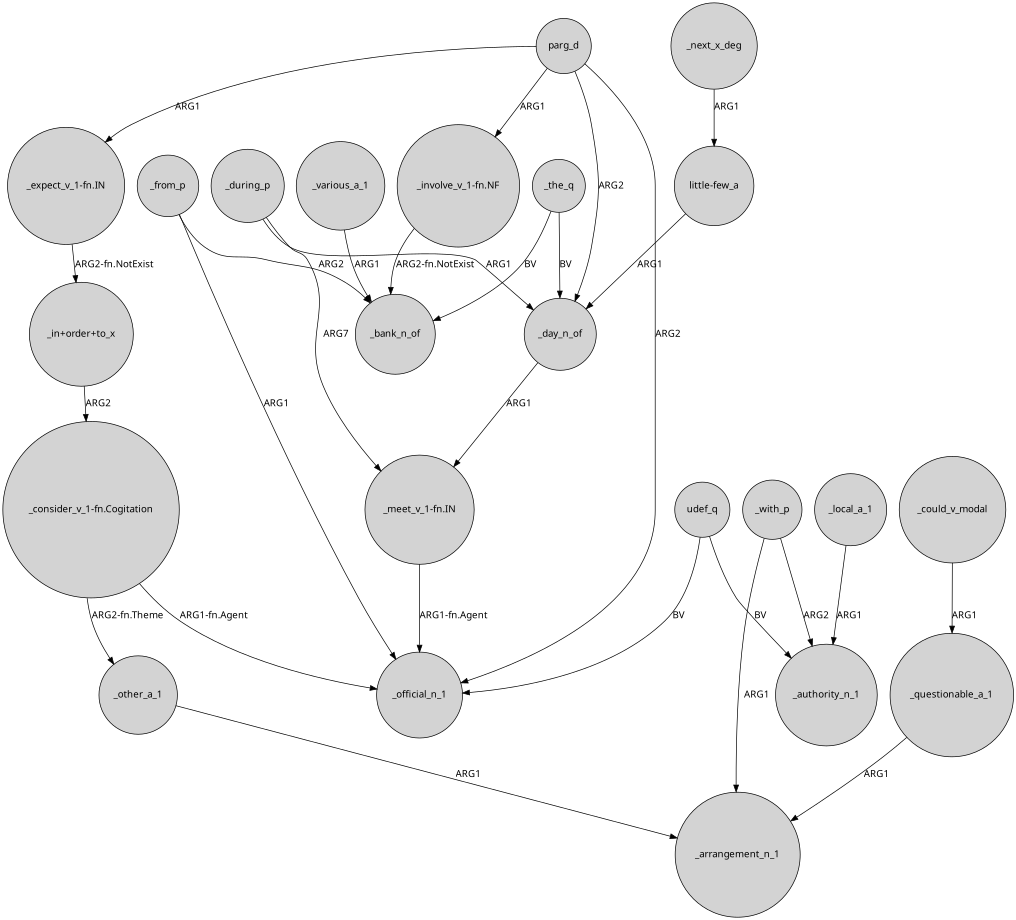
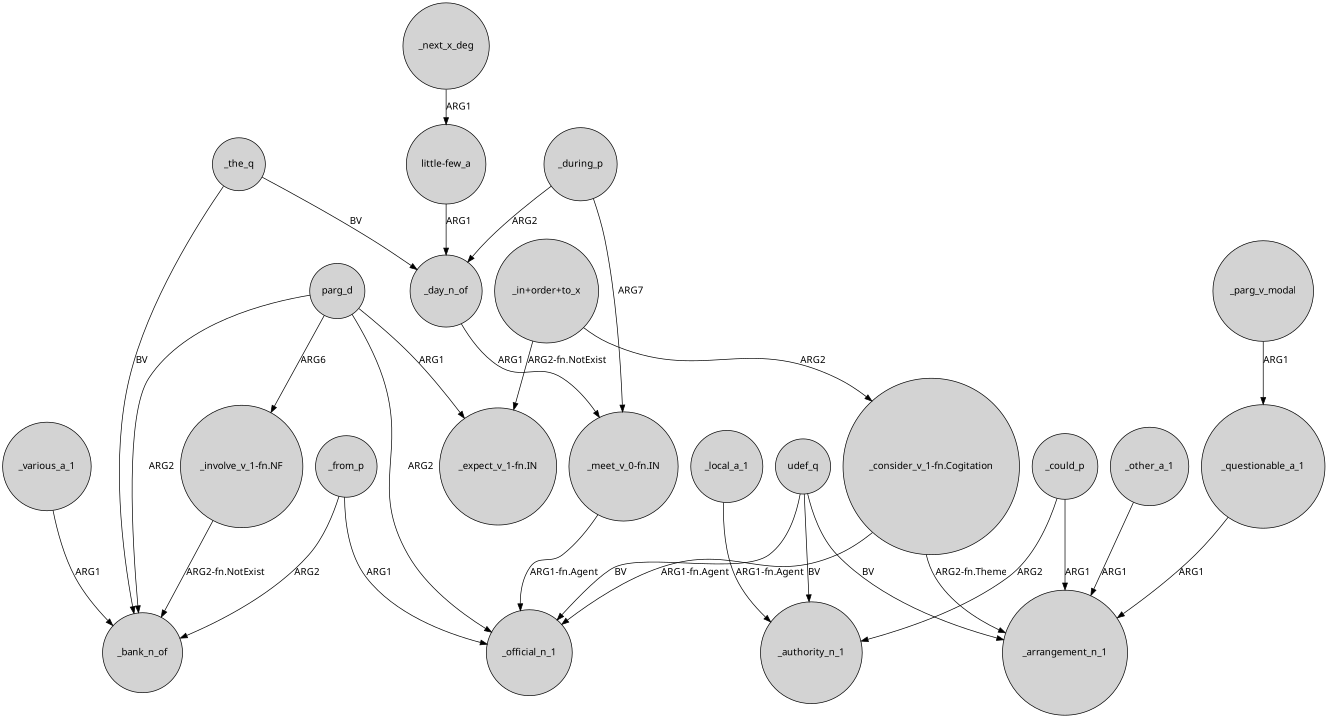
edge "parg_d" -> "_involve_v_1-fn.NF": label "ARG1" -> "ARG6"
edge "parg_d" -> "_day_n_of": now "parg_d" -> "_bank_n_of"
edge "_expect_v_1-fn.IN" -> "_in+order+to_x": reversed
edge "_during_p" -> "_day_n_of": label "ARG1" -> "ARG2"
node "_meet_v_1-fn.IN": label "_meet_v_1-fn.IN" -> "_meet_v_0-fn.IN"
node "_with_p": label "_with_p" -> "_could_p"
node "_could_v_modal": label "_could_v_modal" -> "_parg_v_modal"
edge "udef_q" -> "_arrangement_n_1": added, label "BV"
edge "_local_a_1" -> "_authority_n_1": label "ARG1" -> "ARG1-fn.Agent"
edge "_consider_v_1-fn.Cogitation" -> "_other_a_1": now "_consider_v_1-fn.Cogitation" -> "_arrangement_n_1"
